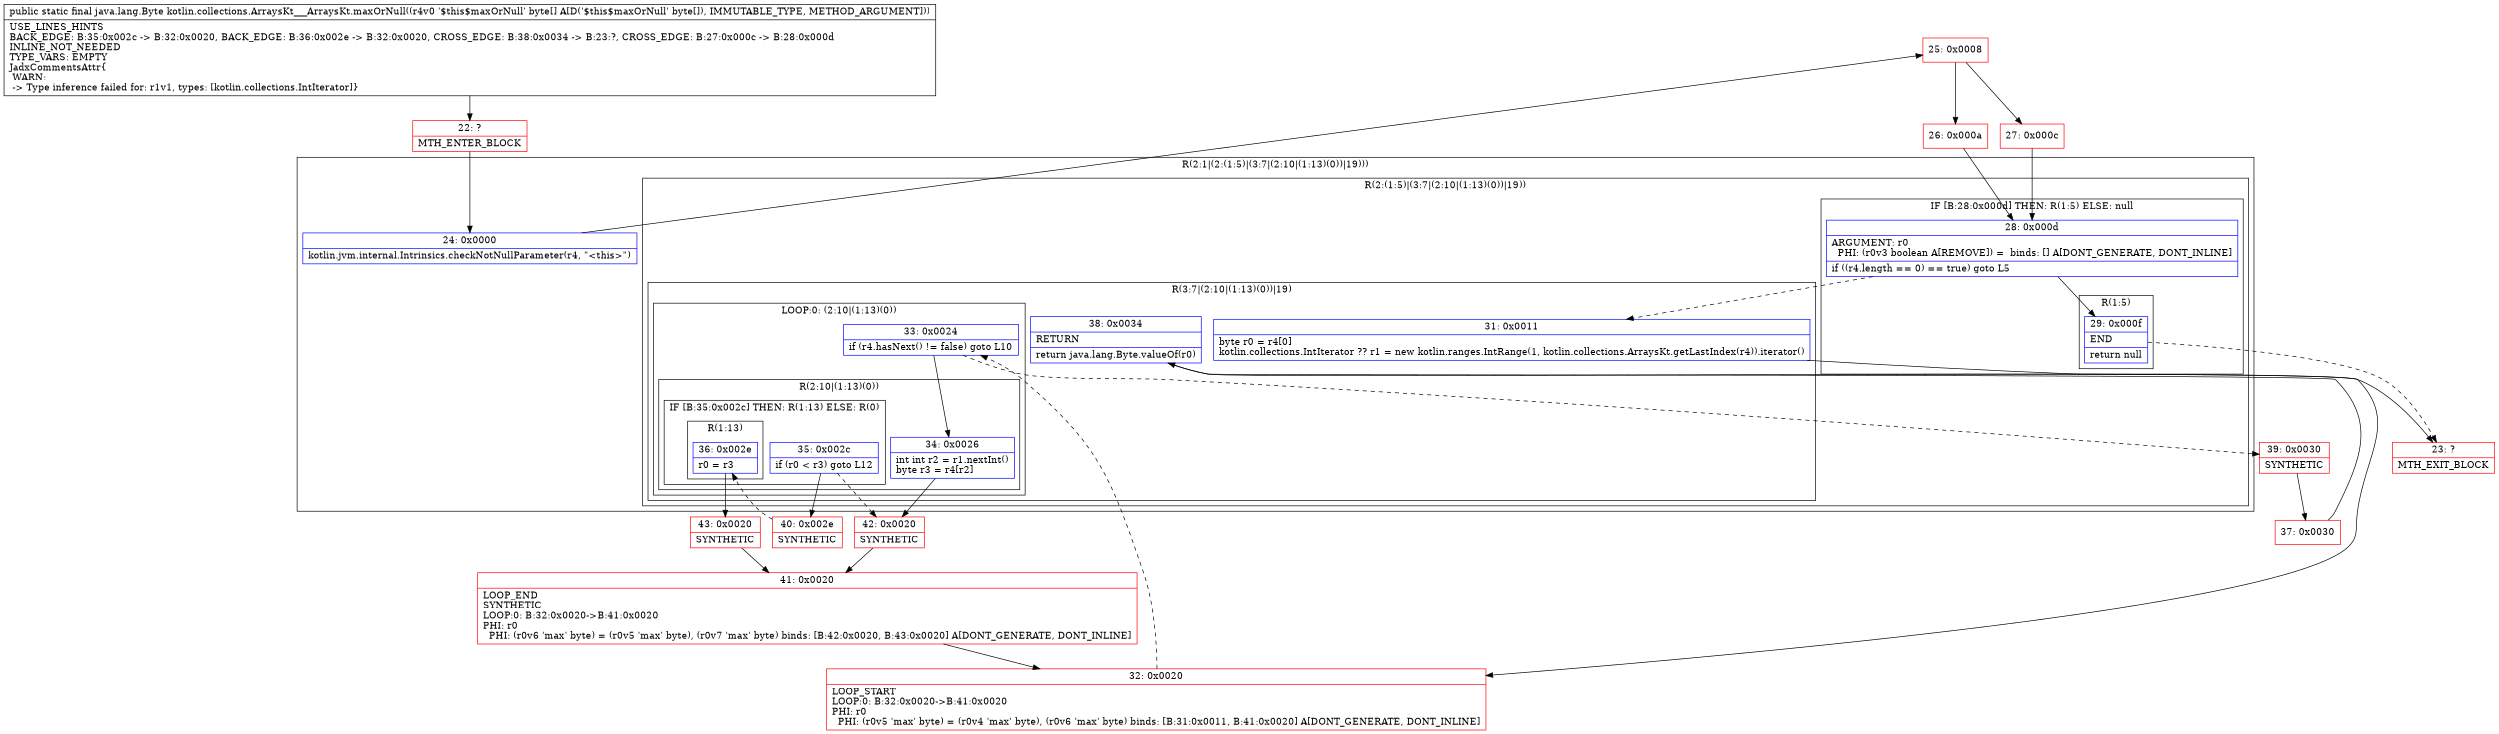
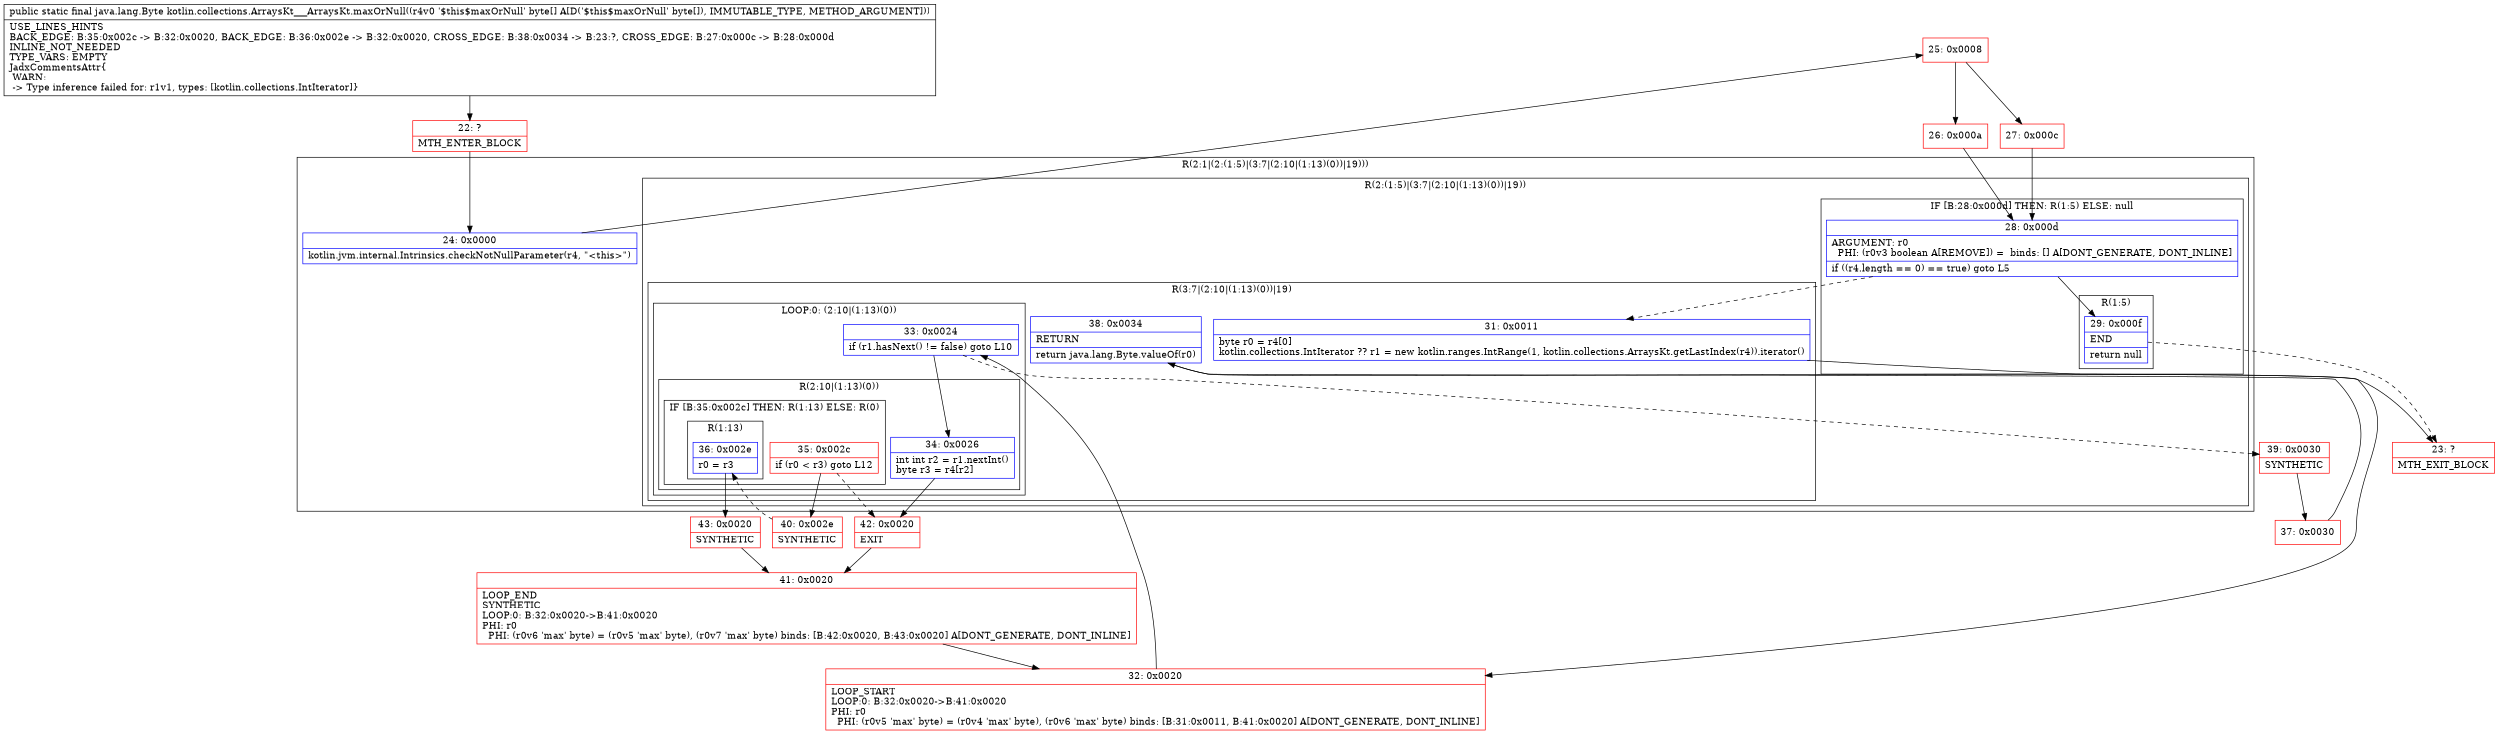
node "33: 0x0024": text "if (r4.hasNext() != false) goto L10" -> "if (r1.hasNext() != false) goto L10"
node "35: 0x002c": color blue -> red
edge "32: 0x0020" -> "33: 0x0024": style dashed -> solid
node "42: 0x0020": text "SYNTHETIC" -> "EXIT"
